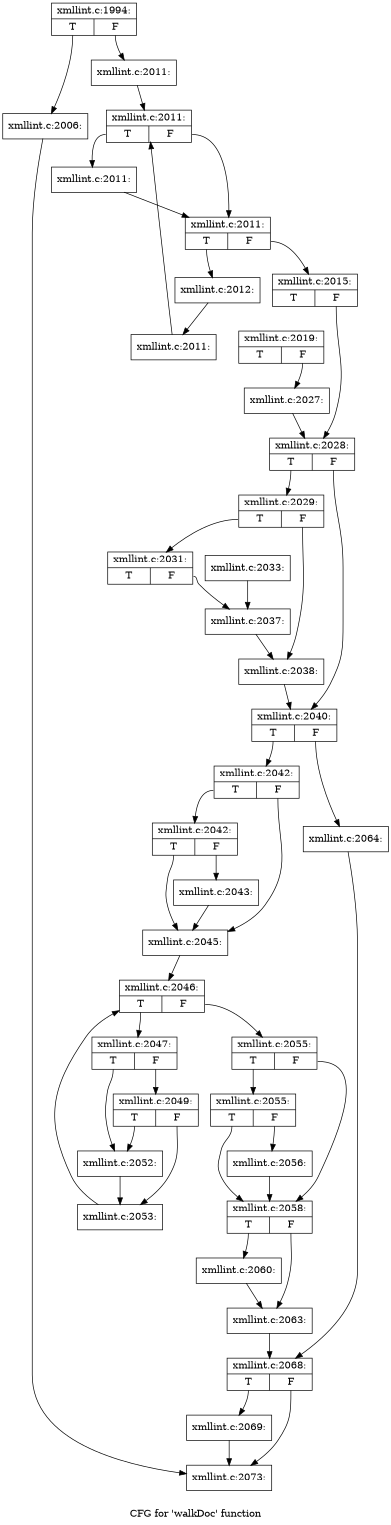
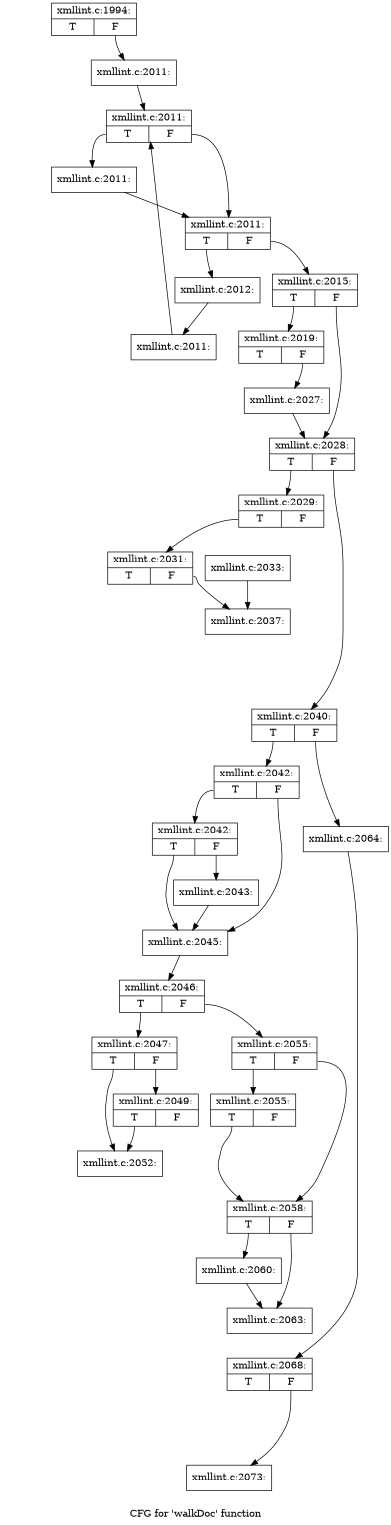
node "xmllint.c:2006:": removed
edge "xmllint.c:2015:" -> "xmllint.c:2019:": added
node "xmllint.c:2038:": removed
node "xmllint.c:2056:": removed
node "xmllint.c:2053:": removed
edge "xmllint.c:2063:" -> "xmllint.c:2068:": removed
node "xmllint.c:2069:": removed
